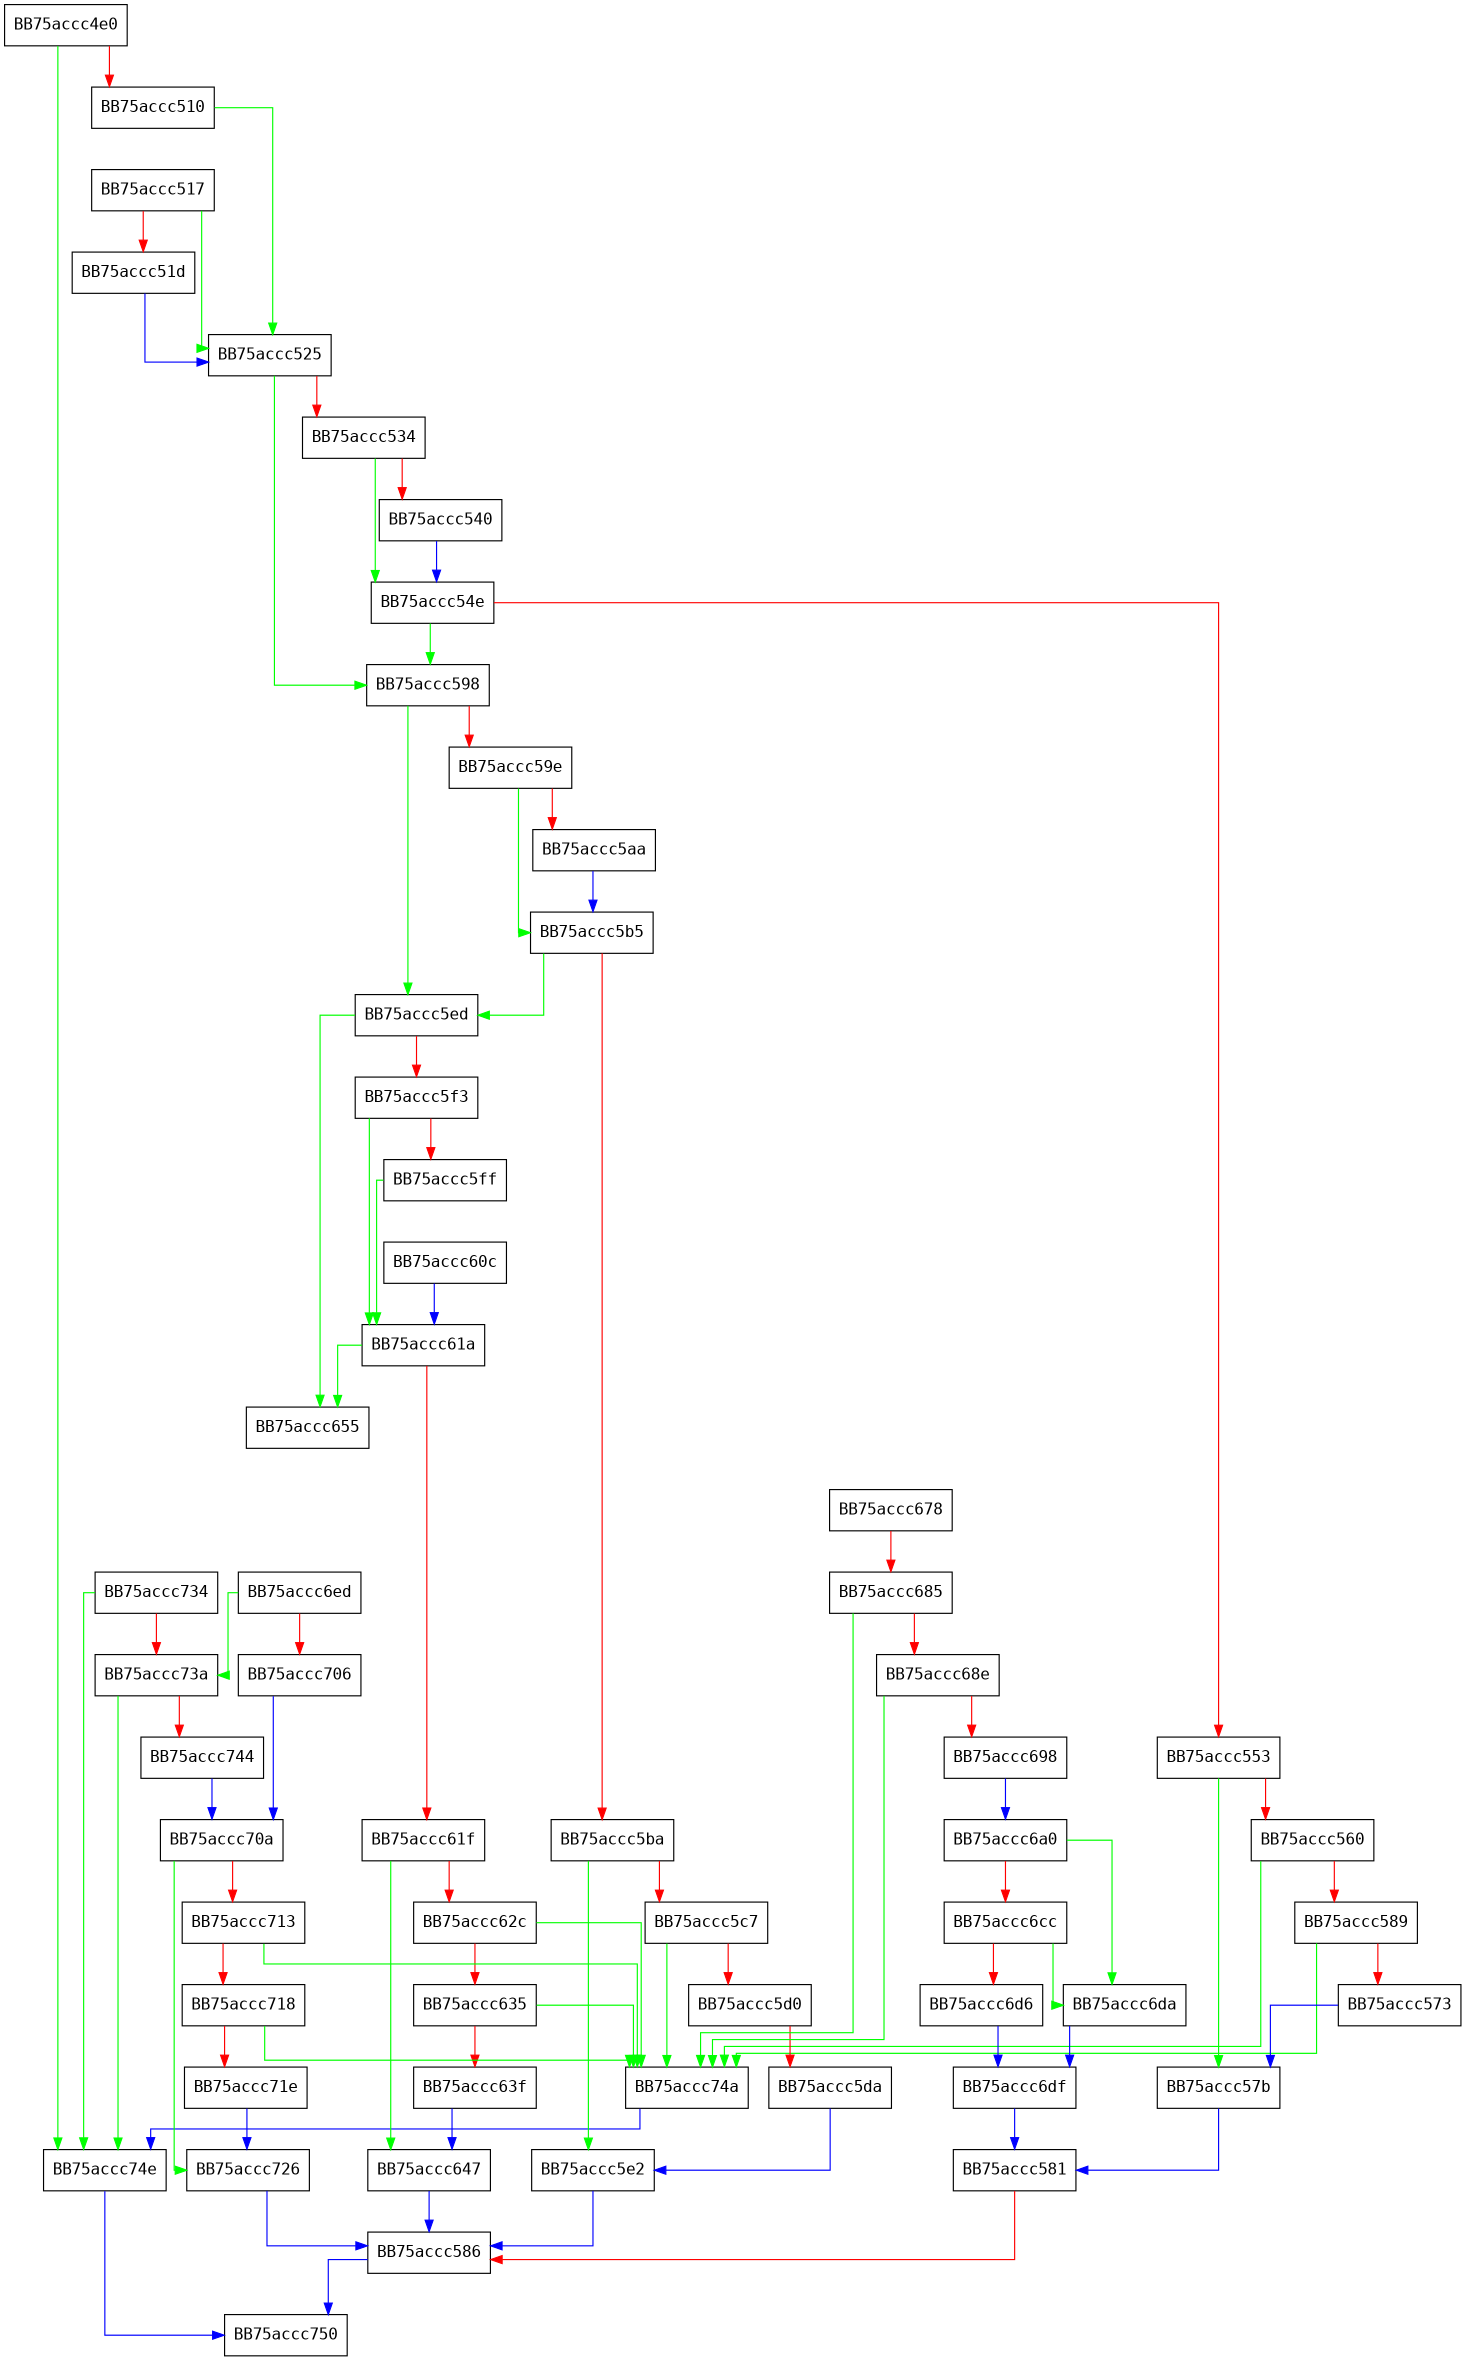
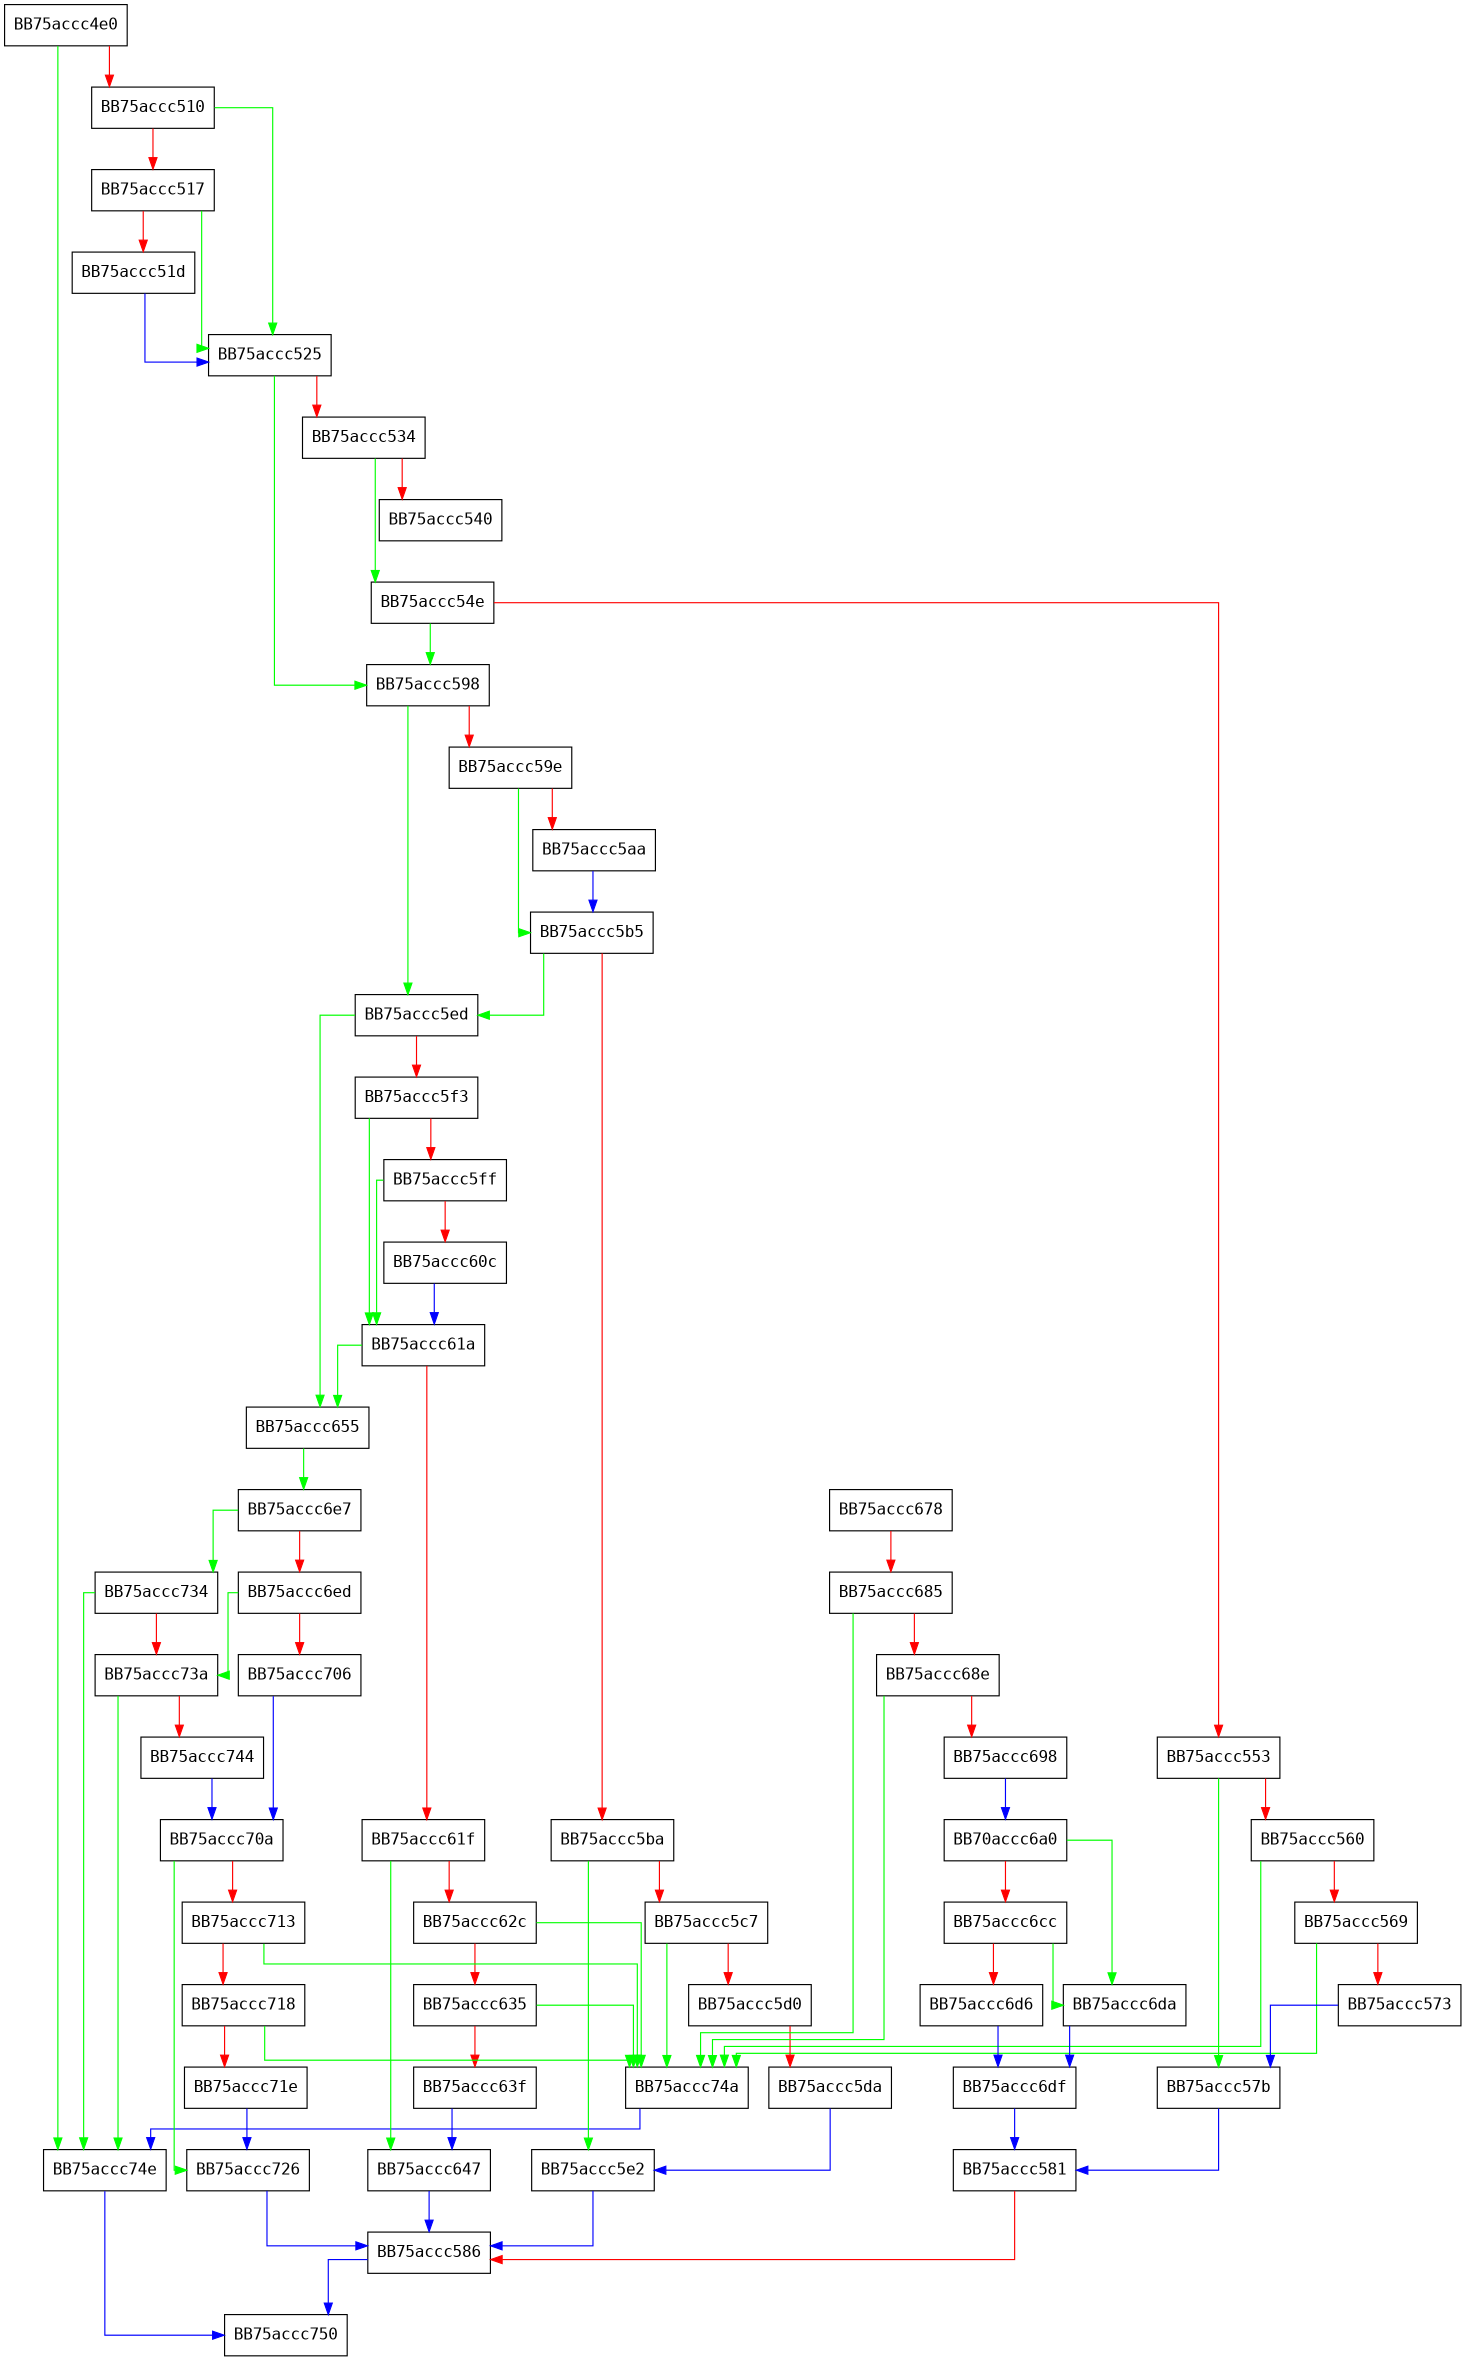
edge "BB75accc510" -> "BB75accc517": added
edge "BB75accc540" -> "BB75accc54e": removed
edge "BB75accc5ff" -> "BB75accc60c": added
node "BB75accc6e7": added
node "BB75accc6a0": label "BB75accc6a0" -> "BB70accc6a0"
node "BB75accc589": label "BB75accc589" -> "BB75accc569"
